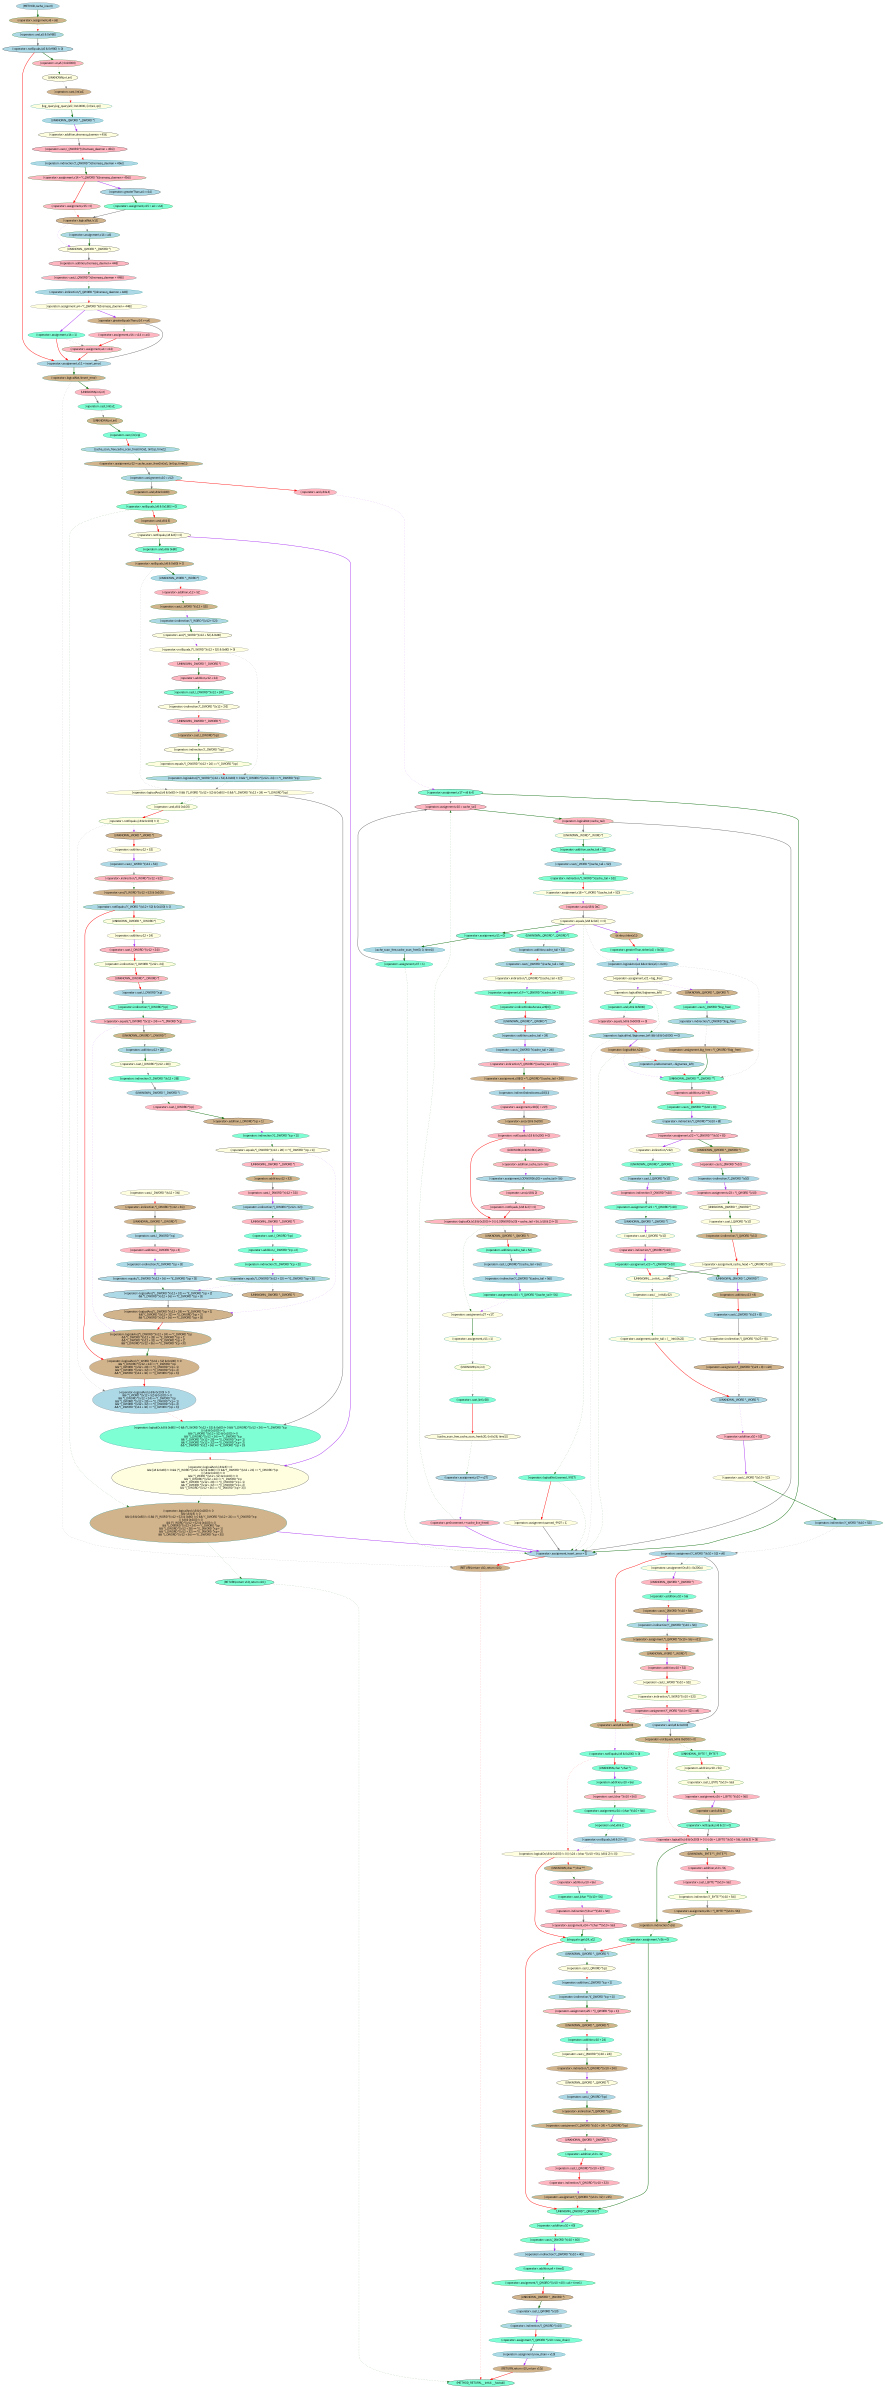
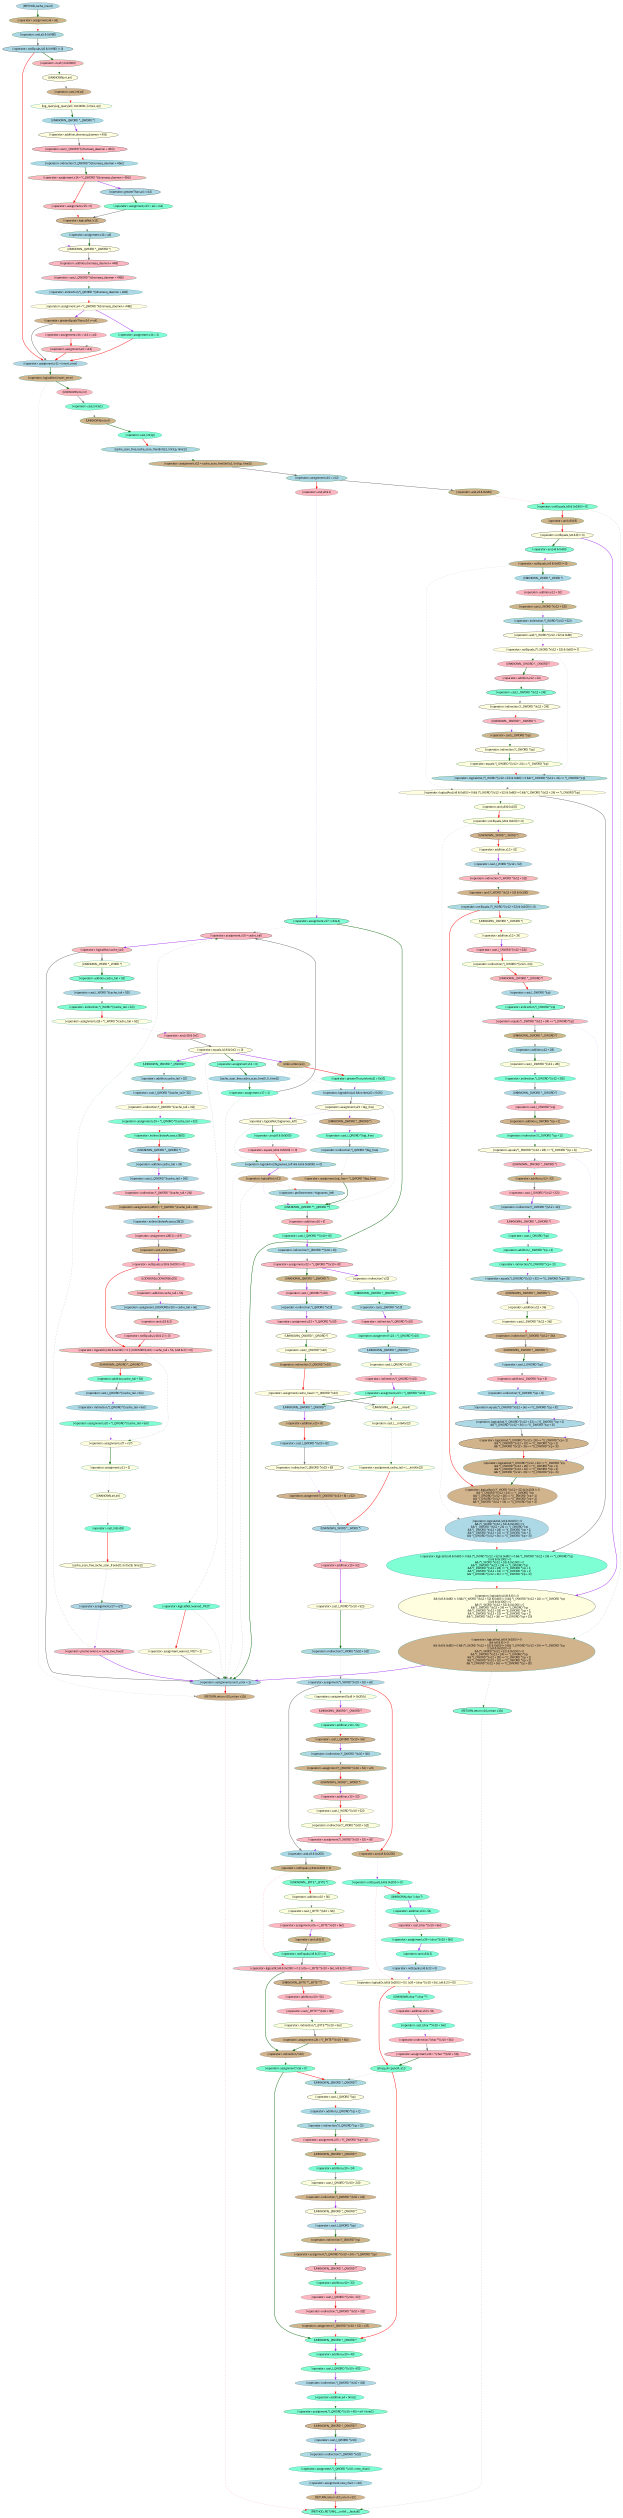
edge "(<operator>.assignment,v10 = cache_tail)" -> "(<operator>.logicalNot,!cache_tail)": color darkgreen -> purple
edge "(<operator>.indirection,*(_QWORD *)(cache_tail + 56))" -> "(<operator>.assignment,v20 = *(_QWORD *)(cache_tail + 56))": style bold -> dotted
node "(<operator>.addition,v12 + 36)": added
node "(UNKNOWN,char **,char **)": fillcolor tan -> aquamarine
